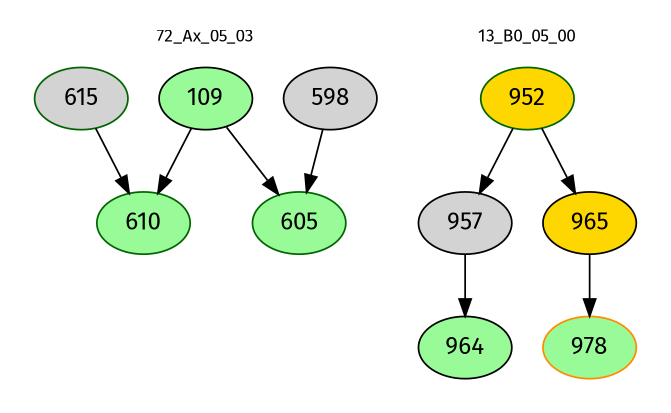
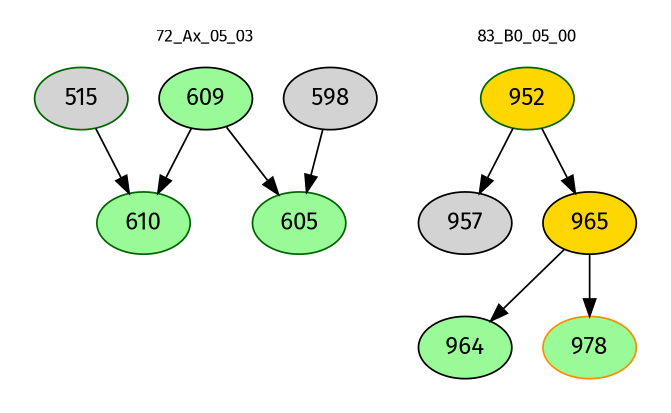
cluster "13_B0_05_00": label "13_B0_05_00" -> "83_B0_05_00"
node "615": label "615" -> "515"
node "109": label "109" -> "609"
edge "957" -> "964": now "965" -> "964"
